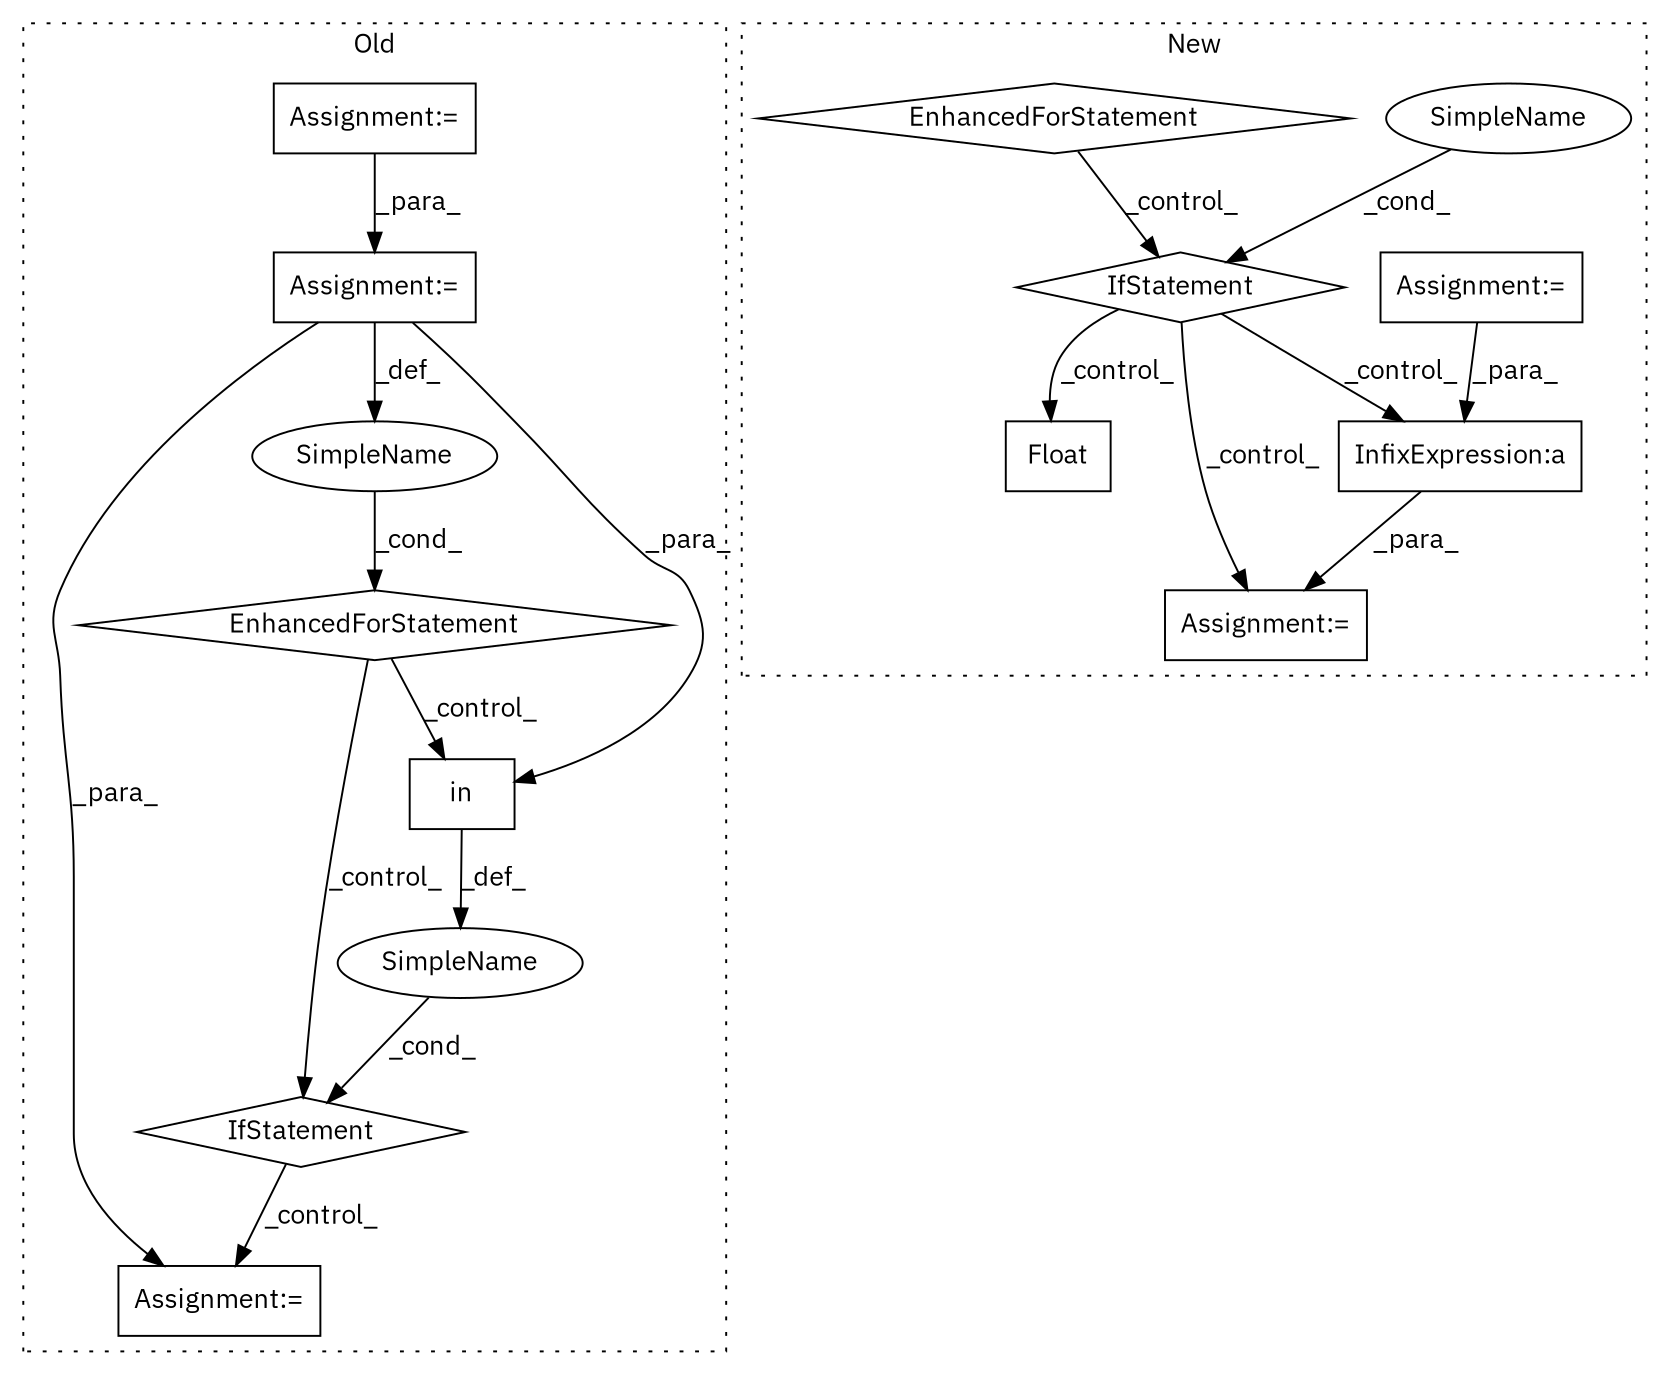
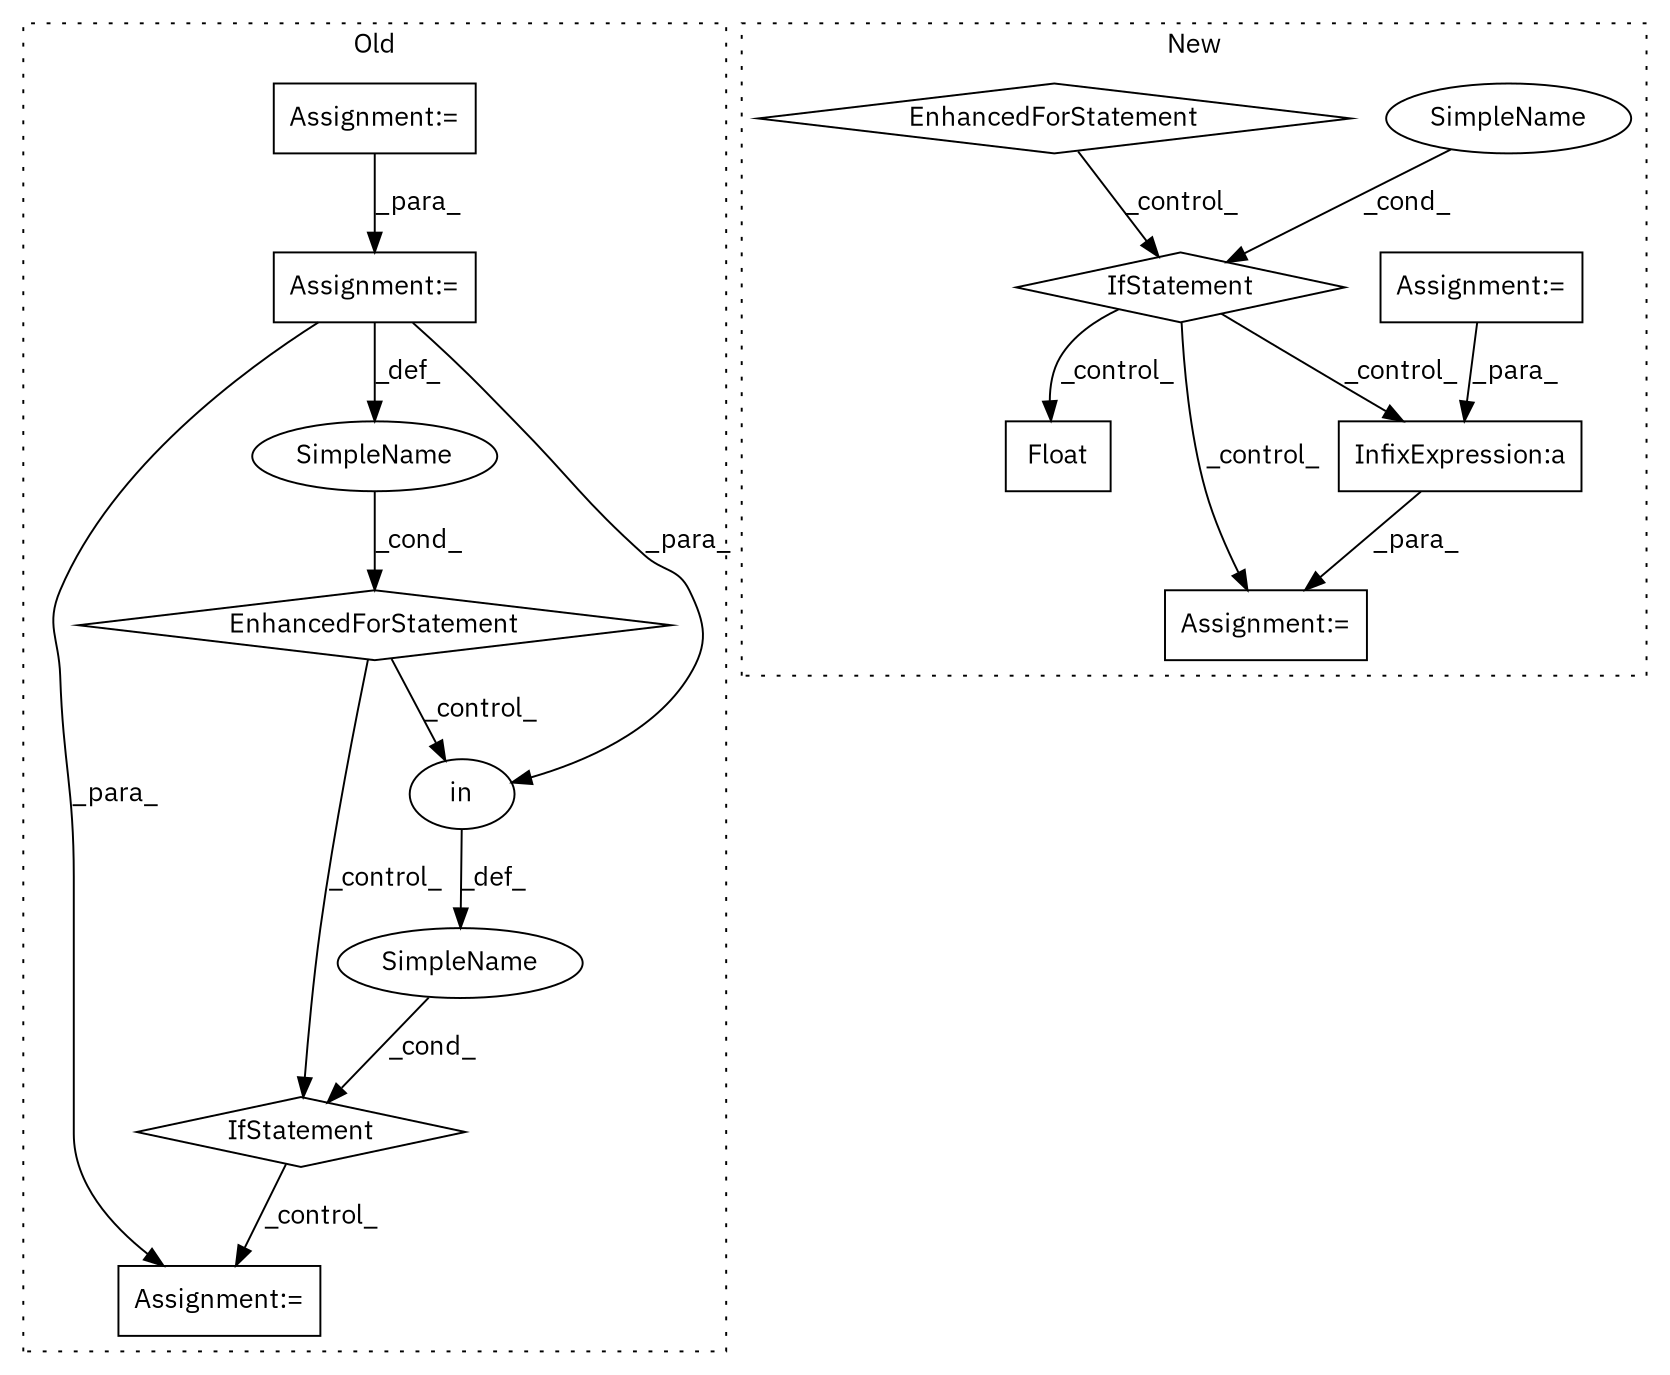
node "in": shape box -> ellipse
